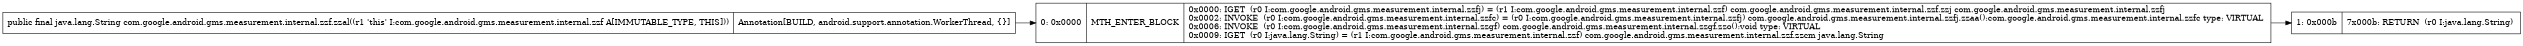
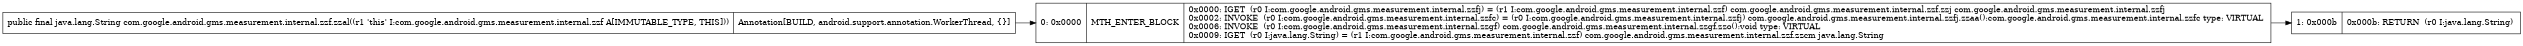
node "1: 0x000b": text "7x000b: RETURN  (r0 I:java.lang.String)" -> "0x000b: RETURN  (r0 I:java.lang.String)"
